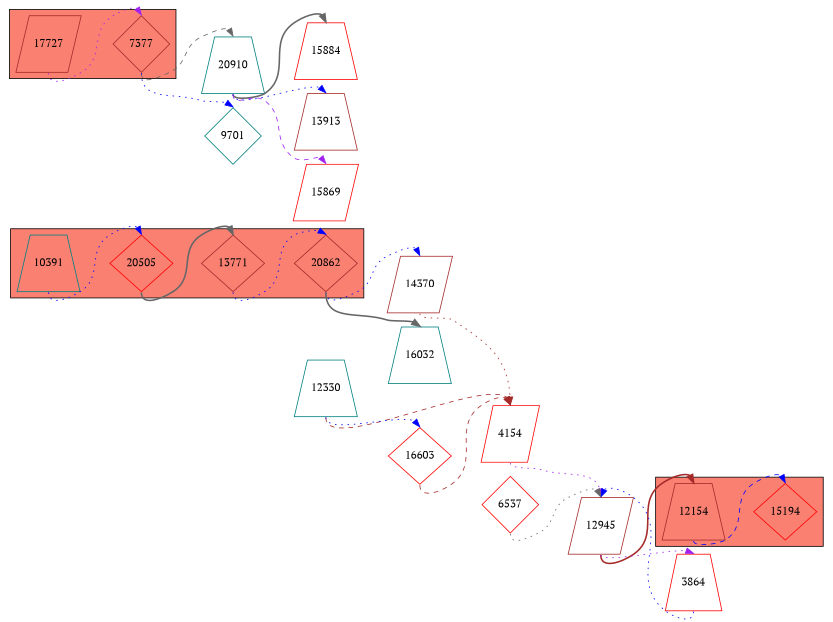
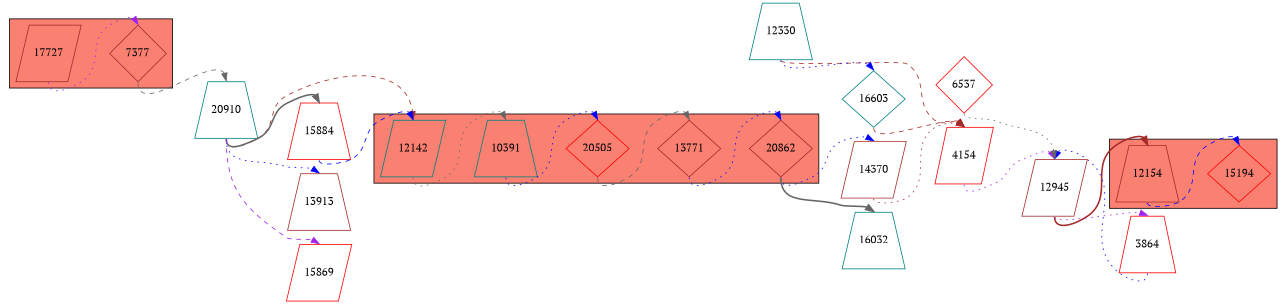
node "9701": removed
node "12142": added
edge "20505" -> "13771": style bold -> dashed
node "16603": color red -> teal
